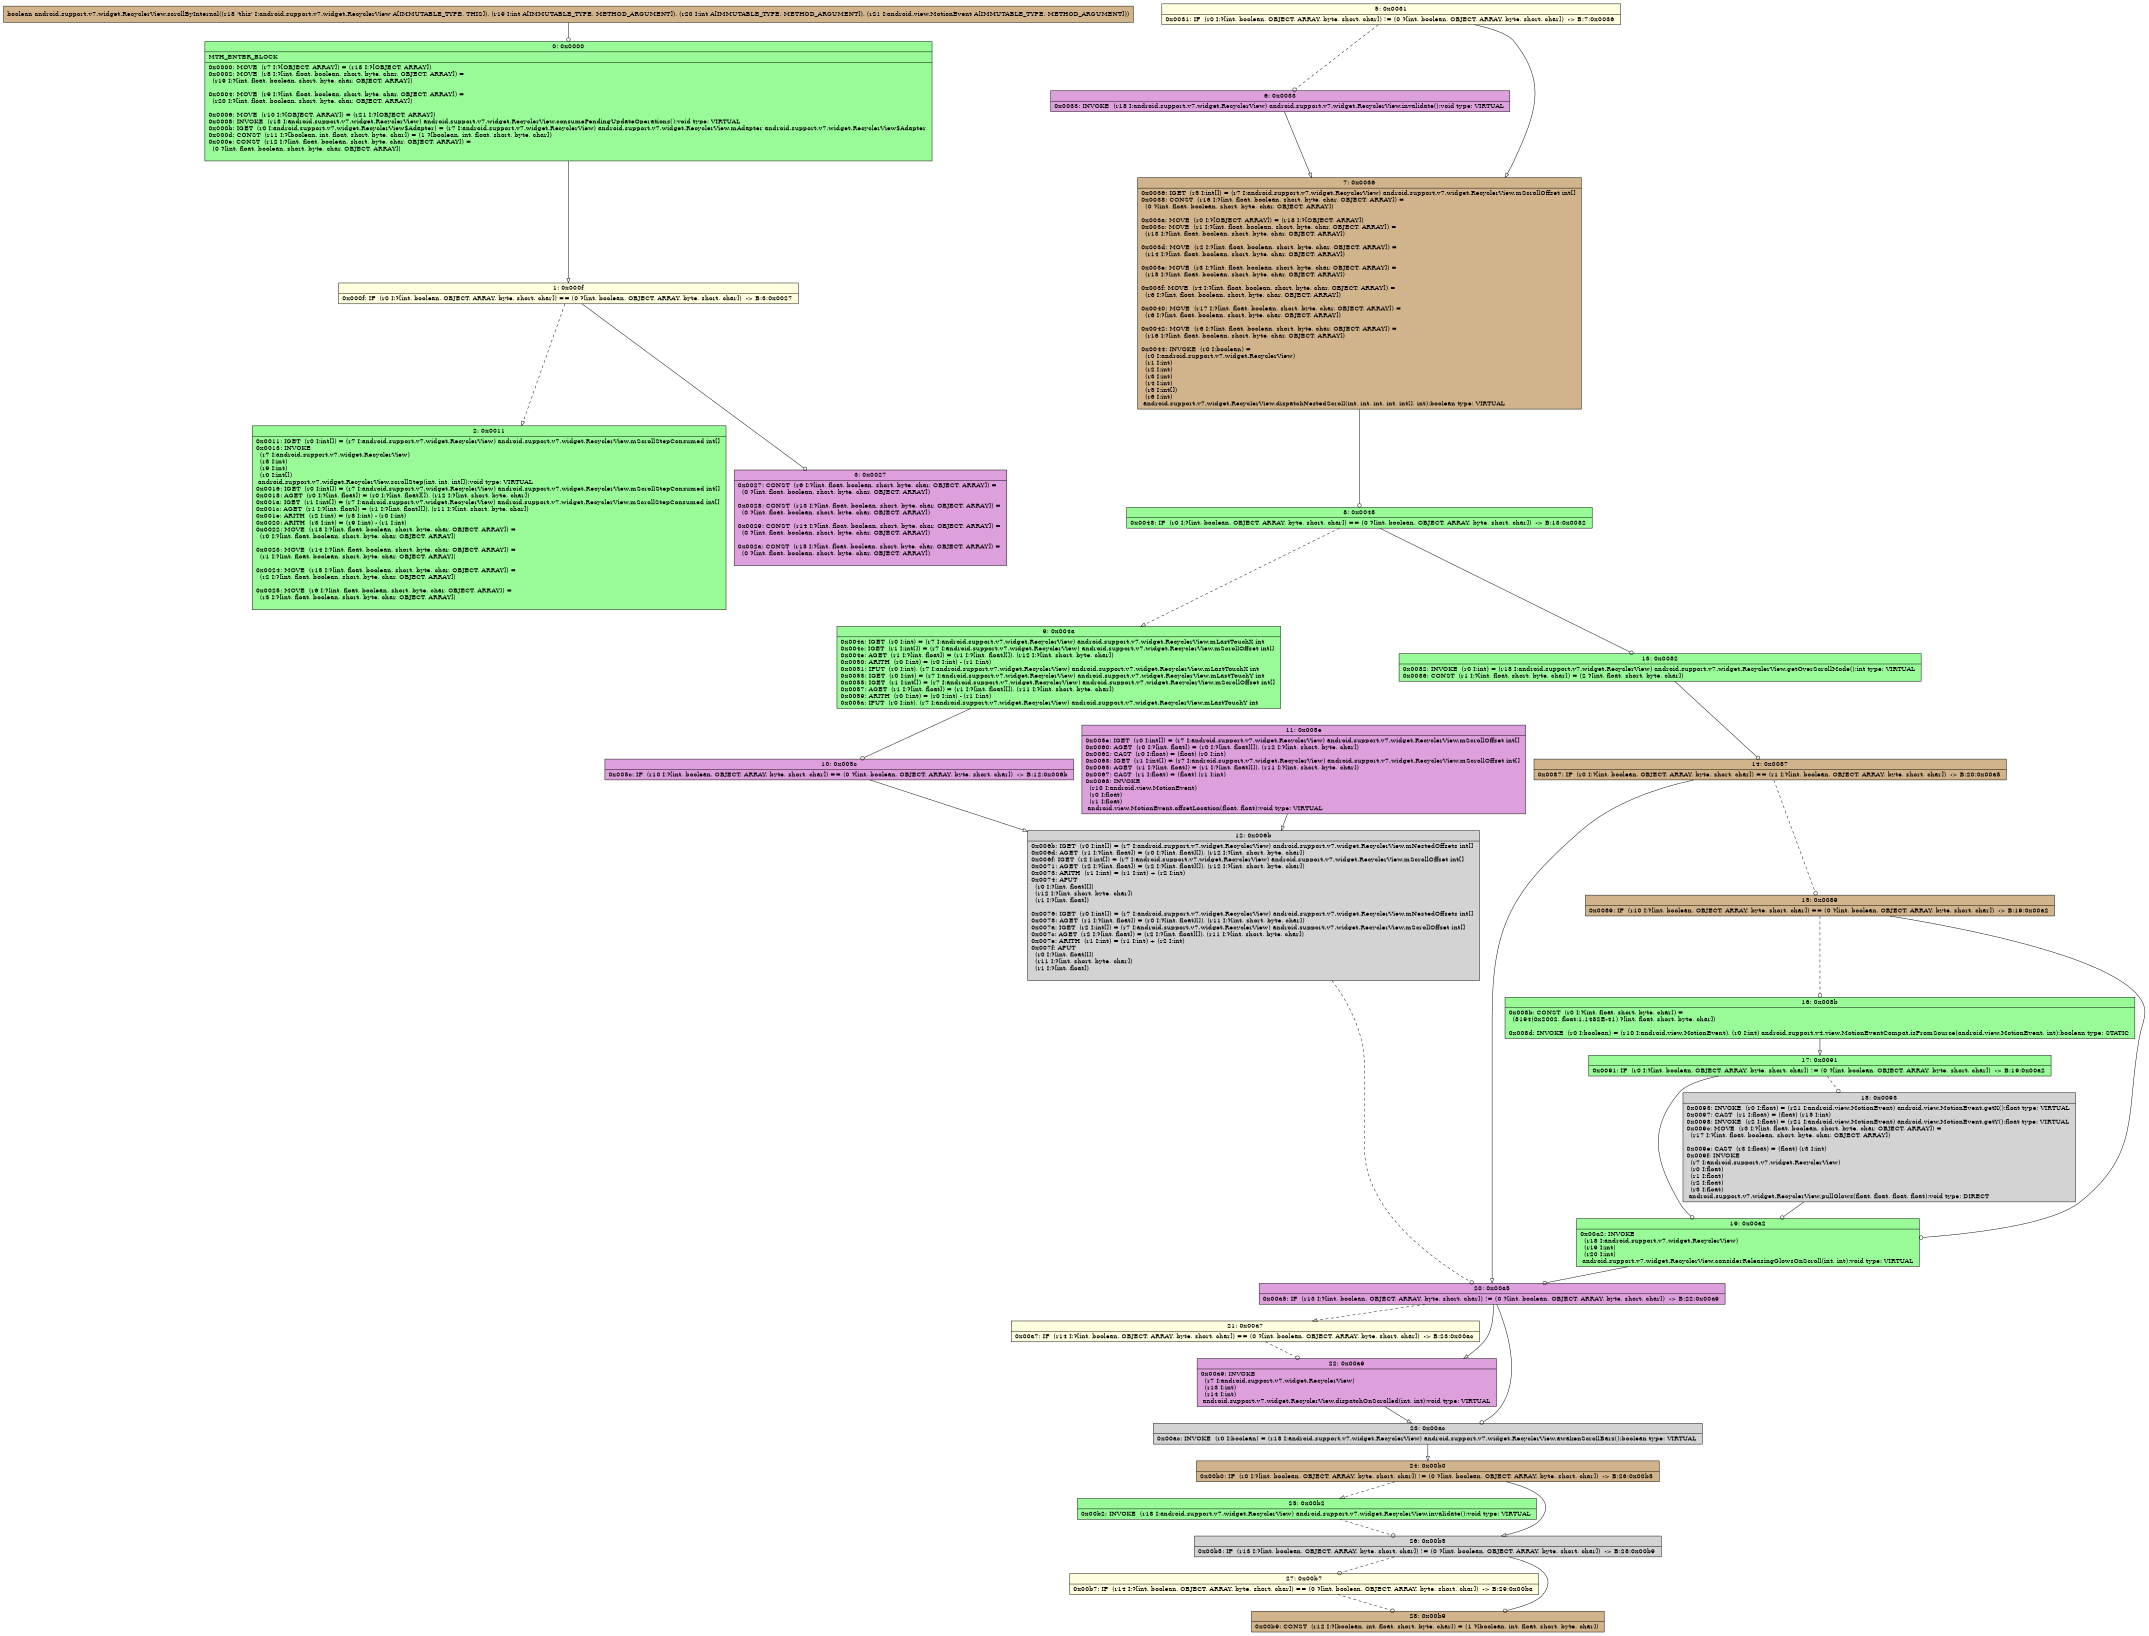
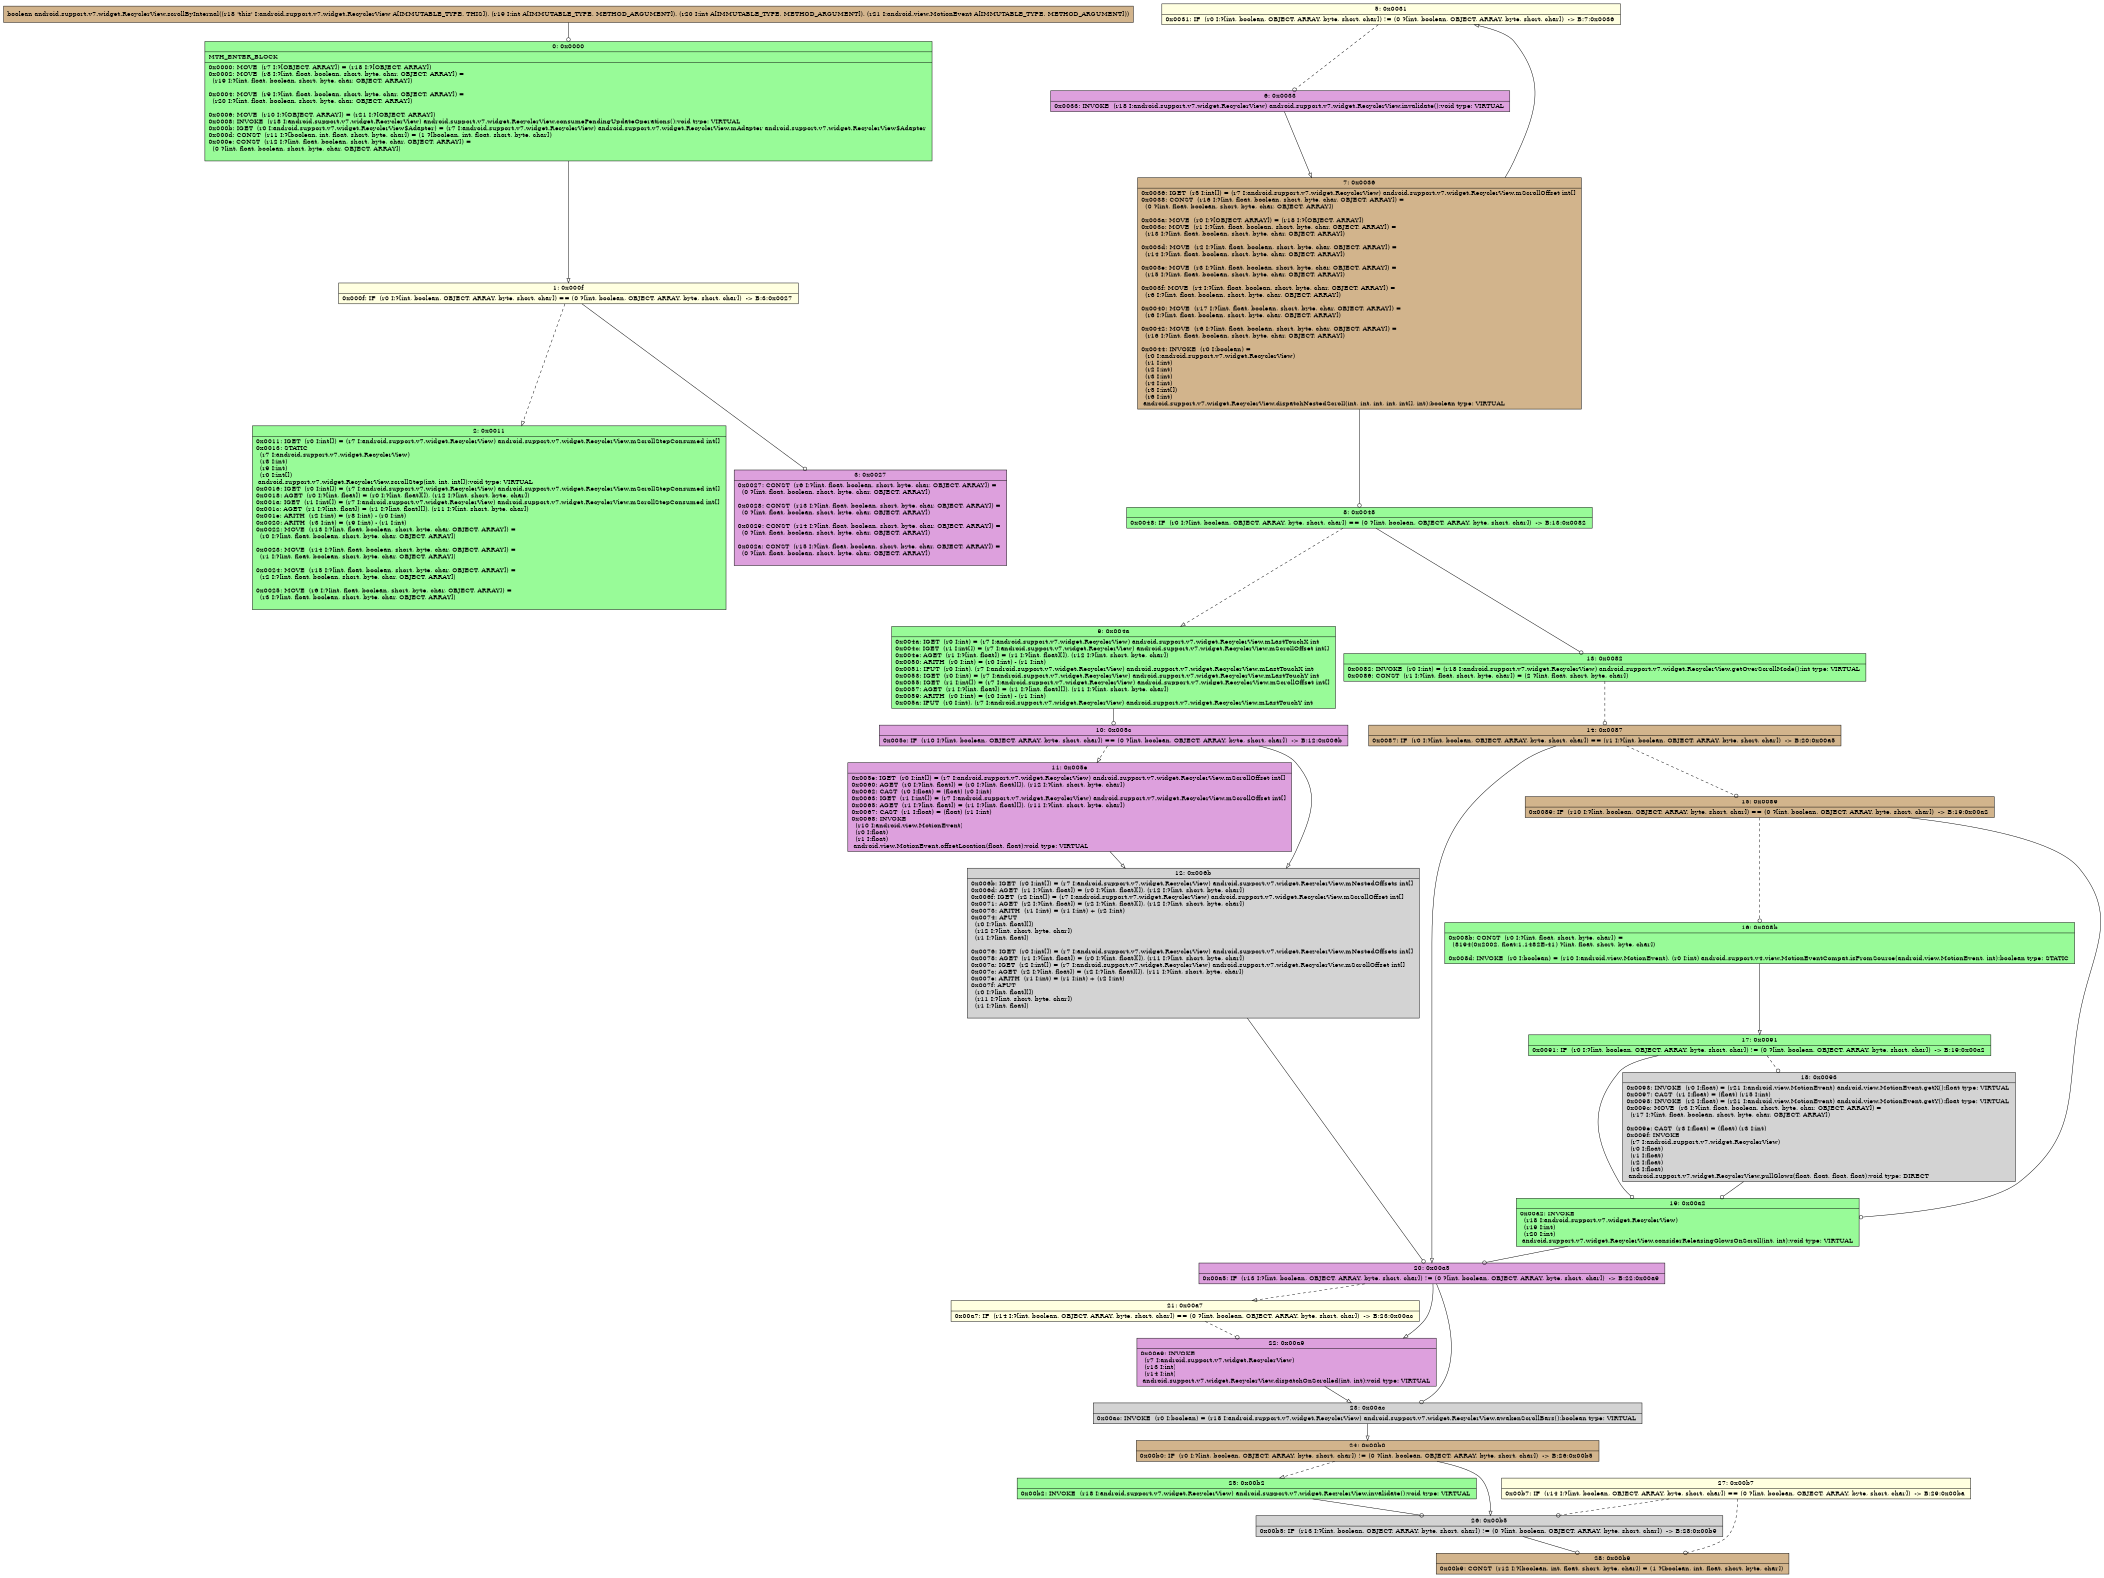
edge "5: 0x0031" -> "7: 0x0036": reversed
node "2: 0x0011": text "0x0013: INVOKE" -> "0x0013: STATIC"
edge "13: 0x0082" -> "14: 0x0087": style solid -> dashed
edge "10: 0x005c" -> "11: 0x005e": added
edge "12: 0x006b" -> "20: 0x00a5": style dashed -> solid
edge "25: 0x00b2" -> "26: 0x00b5": style dashed -> solid
edge "26: 0x00b5" -> "27: 0x00b7": reversed
